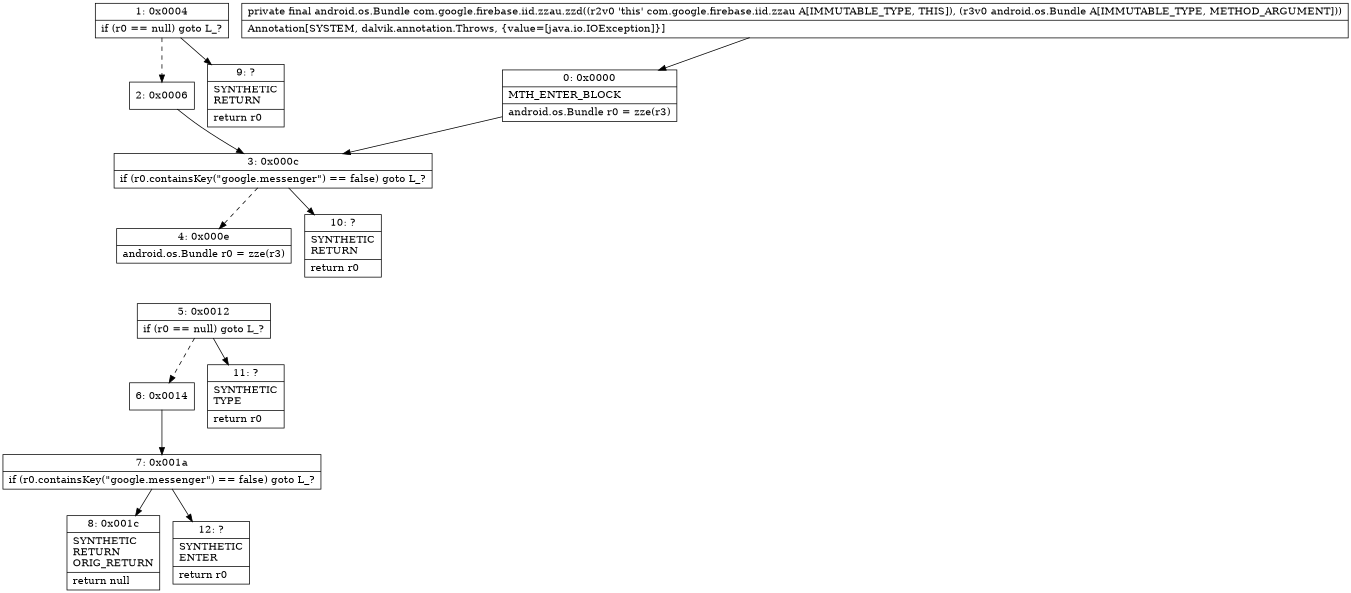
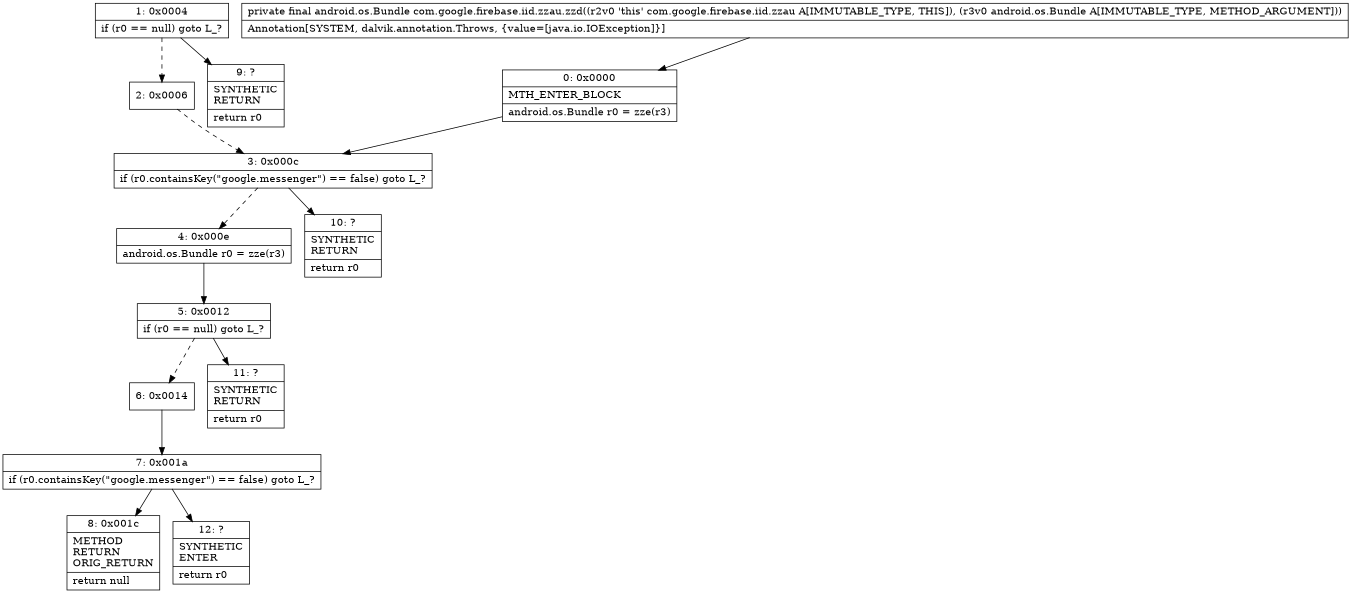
edge "2: 0x0006" -> "3: 0x000c": style solid -> dashed
edge "4: 0x000e" -> "5: 0x0012": added
node "11: ?": text "TYPE" -> "RETURN"
node "8: 0x001c": text "SYNTHETIC" -> "METHOD"
